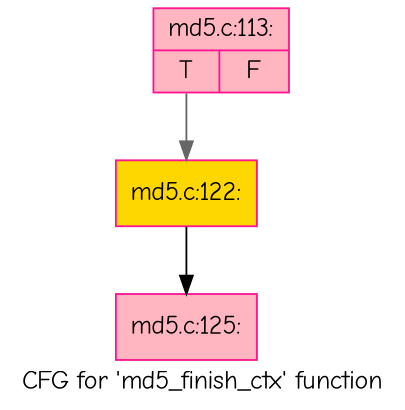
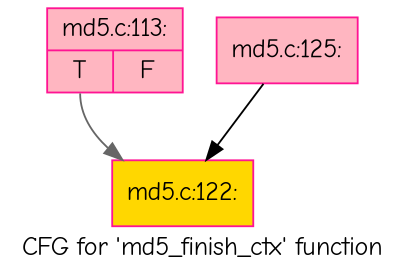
edge "md5.c:122:" -> "md5.c:125:": reversed
